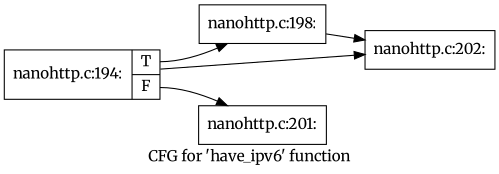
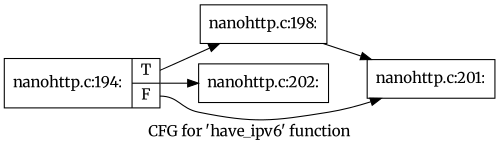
edge "nanohttp.c:198:" -> "nanohttp.c:202:": now "nanohttp.c:198:" -> "nanohttp.c:201:"
